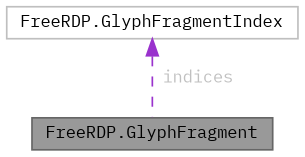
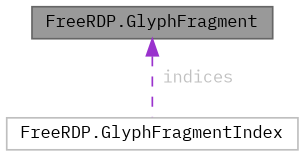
edge "FreeRDP.GlyphFragment" -> "FreeRDP.GlyphFragmentIndex": reversed
